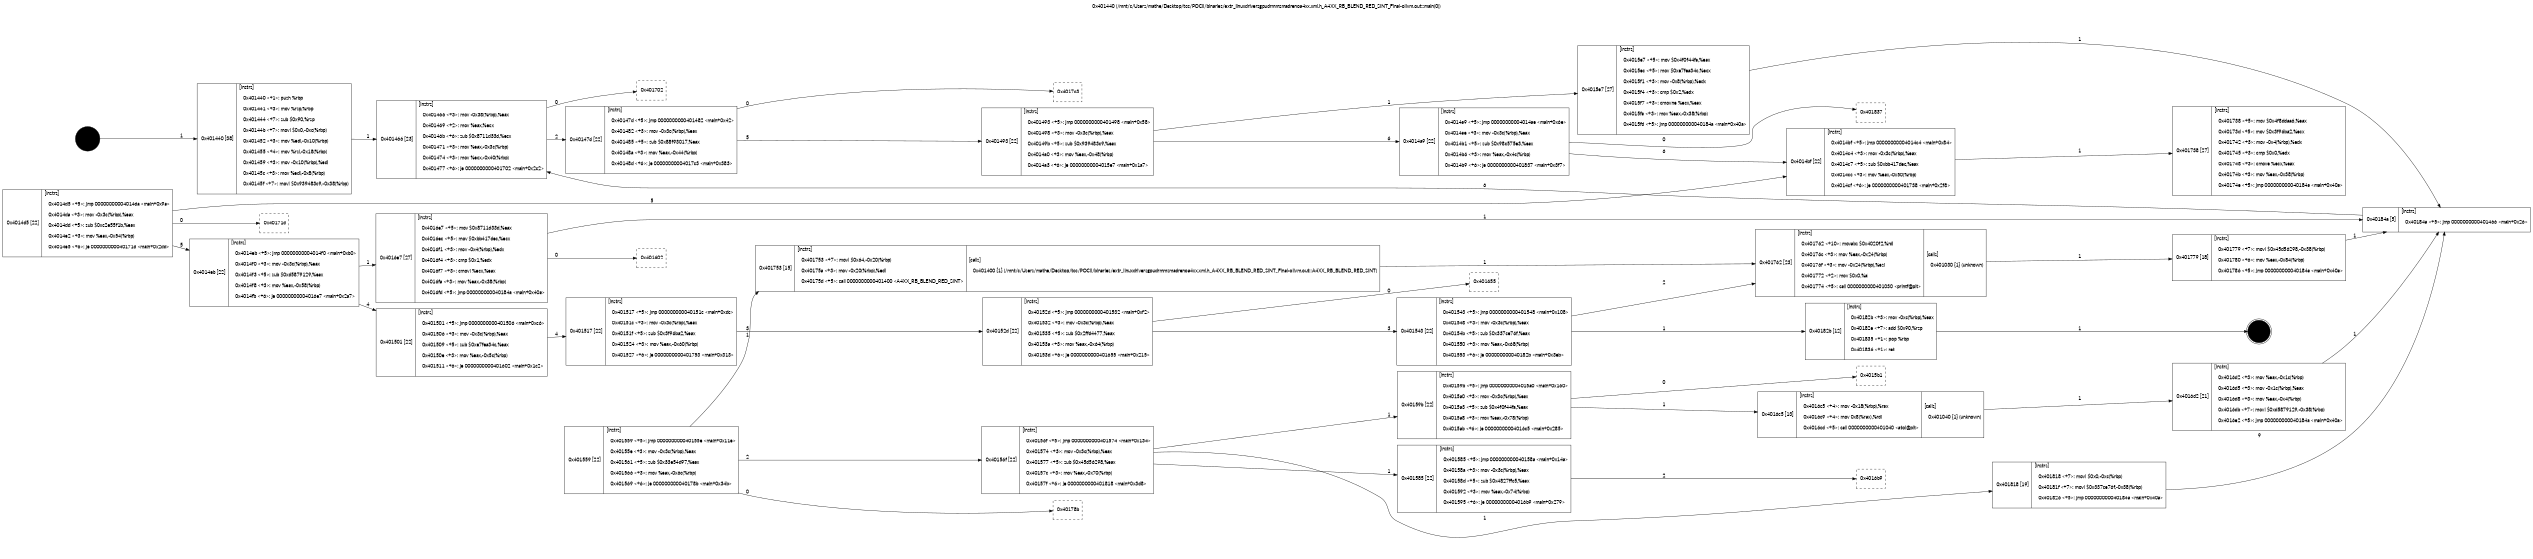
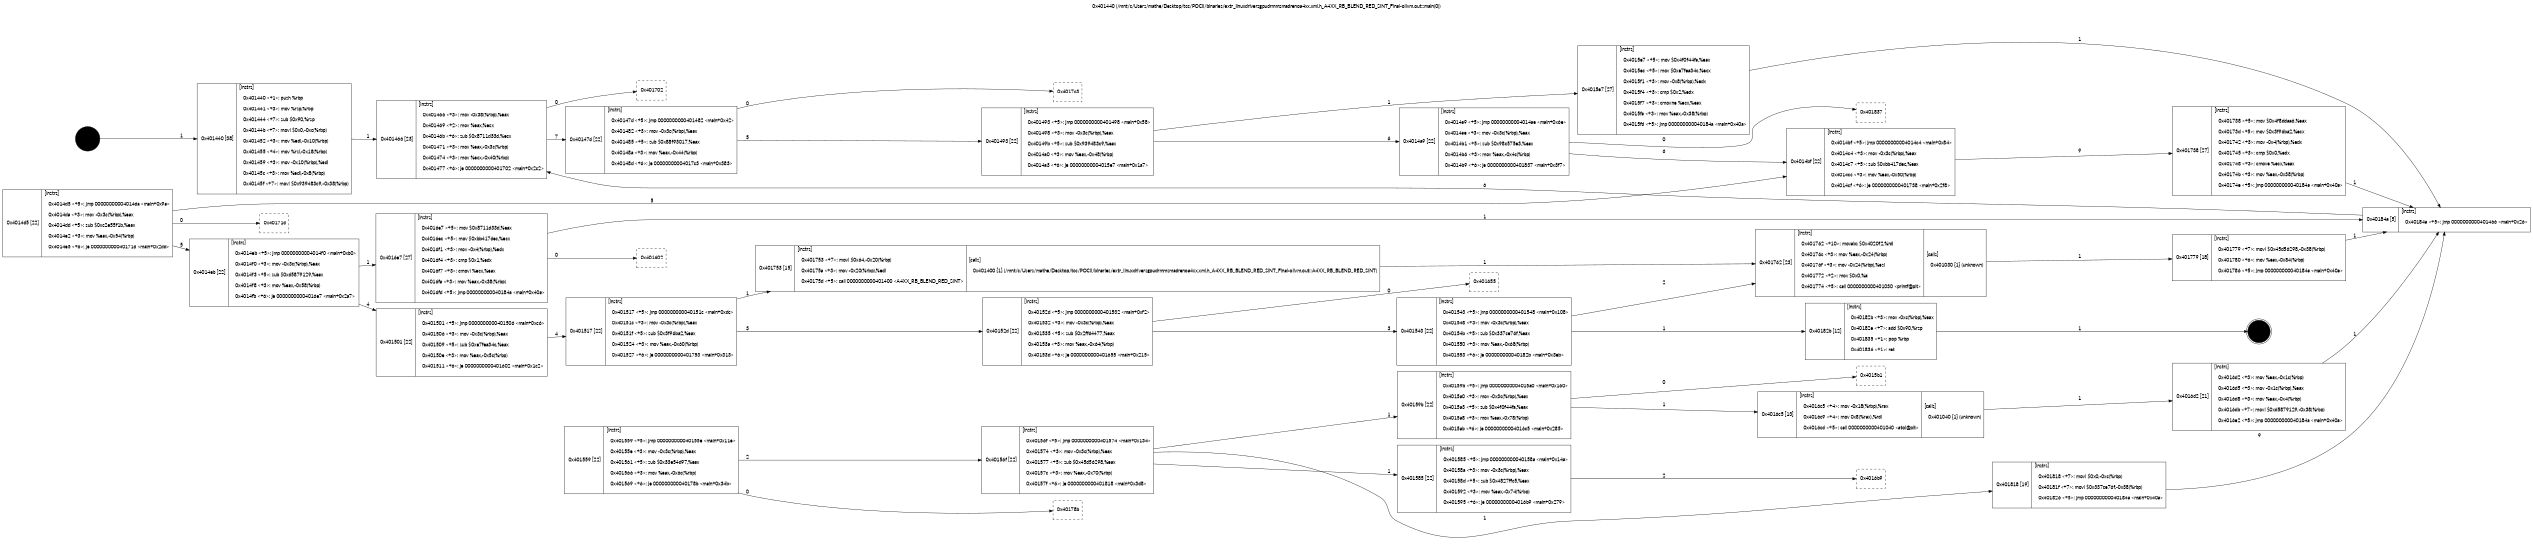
edge "0x401466 [23]" -> "0x40147d [22]": label " 2" -> " 7"
edge "0x4014bf [22]" -> "0x401738 [27]": label " 1" -> " 9"
edge "0x401738 [27]" -> "0x40184a [5]": added, label "1"
edge "0x401559 [22]" -> "0x401753 [15]": now "0x401517 [22]" -> "0x401753 [15]"
